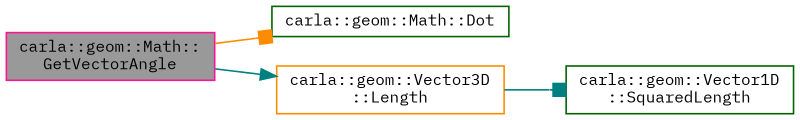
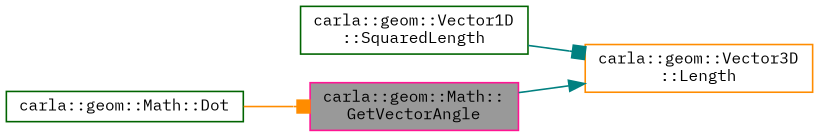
edge "carla::geom::Math:: GetVectorAngle" -> "carla::geom::Math::Dot": reversed
edge "carla::geom::Vector3D ::Length" -> "carla::geom::Vector1D ::SquaredLength": reversed
